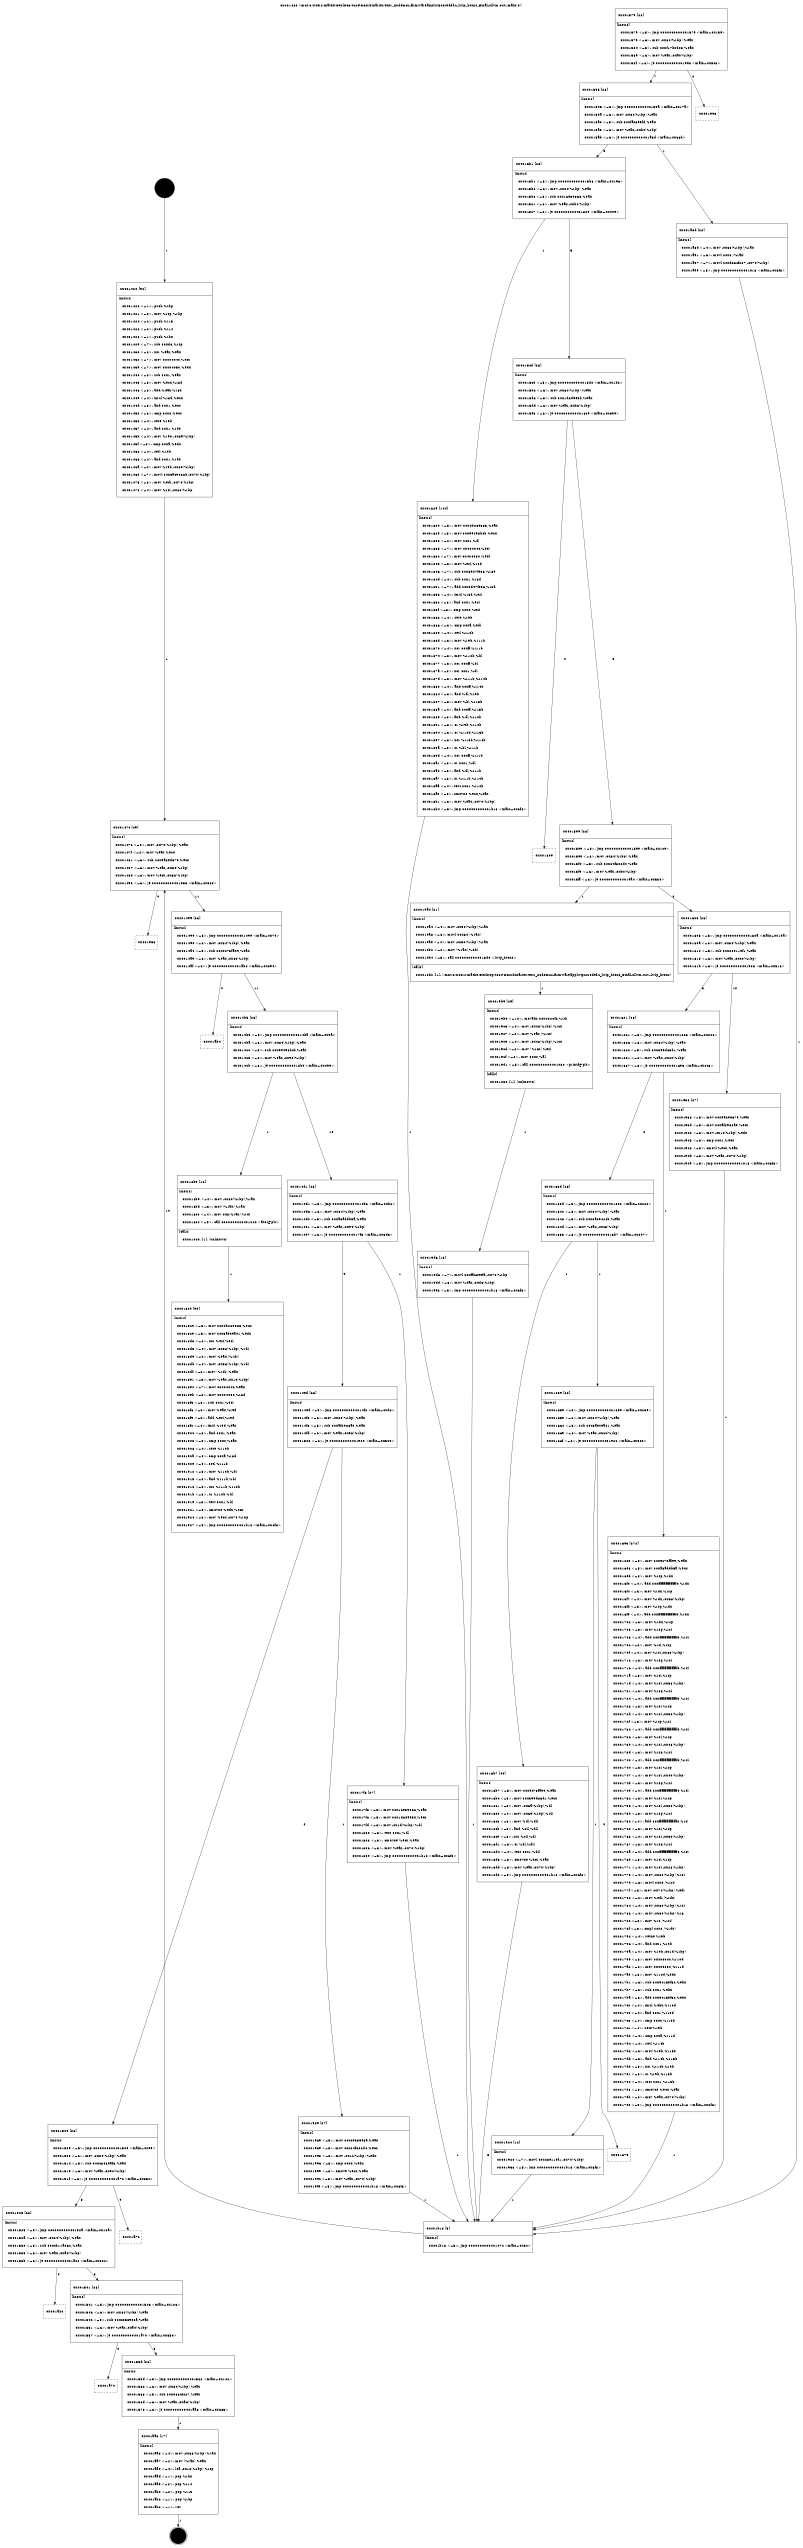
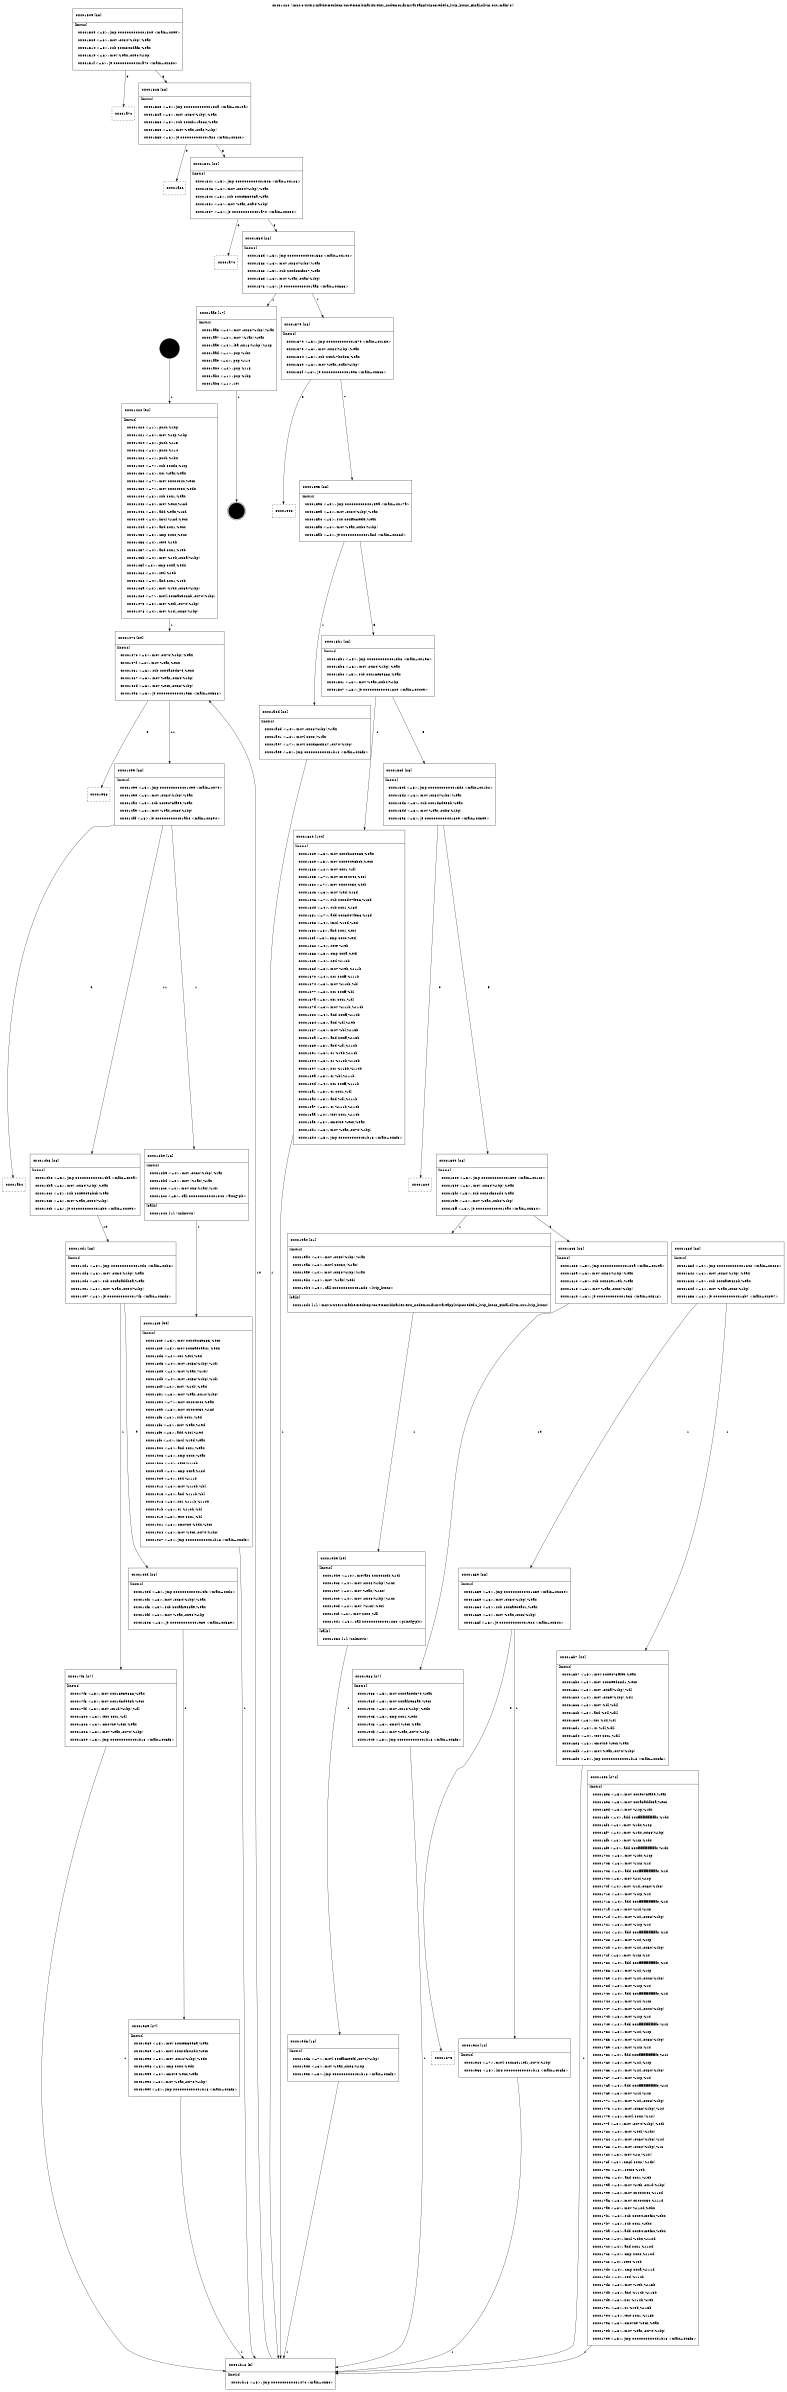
edge "0x40155d [28]" -> "0x401579 [28]": added, label "7"
node "0x401621 [28]": removed
edge "0x4014b5 [28]" -> "0x4018b9 [16]": now "0x401499 [28]" -> "0x4018b9 [16]"
edge "0x4014ed [28]" -> "0x401509 [28]": removed, label "8"
edge "0x4018c9 [99]" -> "0x401b18 [5]": added, label "1"
edge "0x4016b7 [44]" -> "0x401b18 [5]": label " 5" -> " 1"
